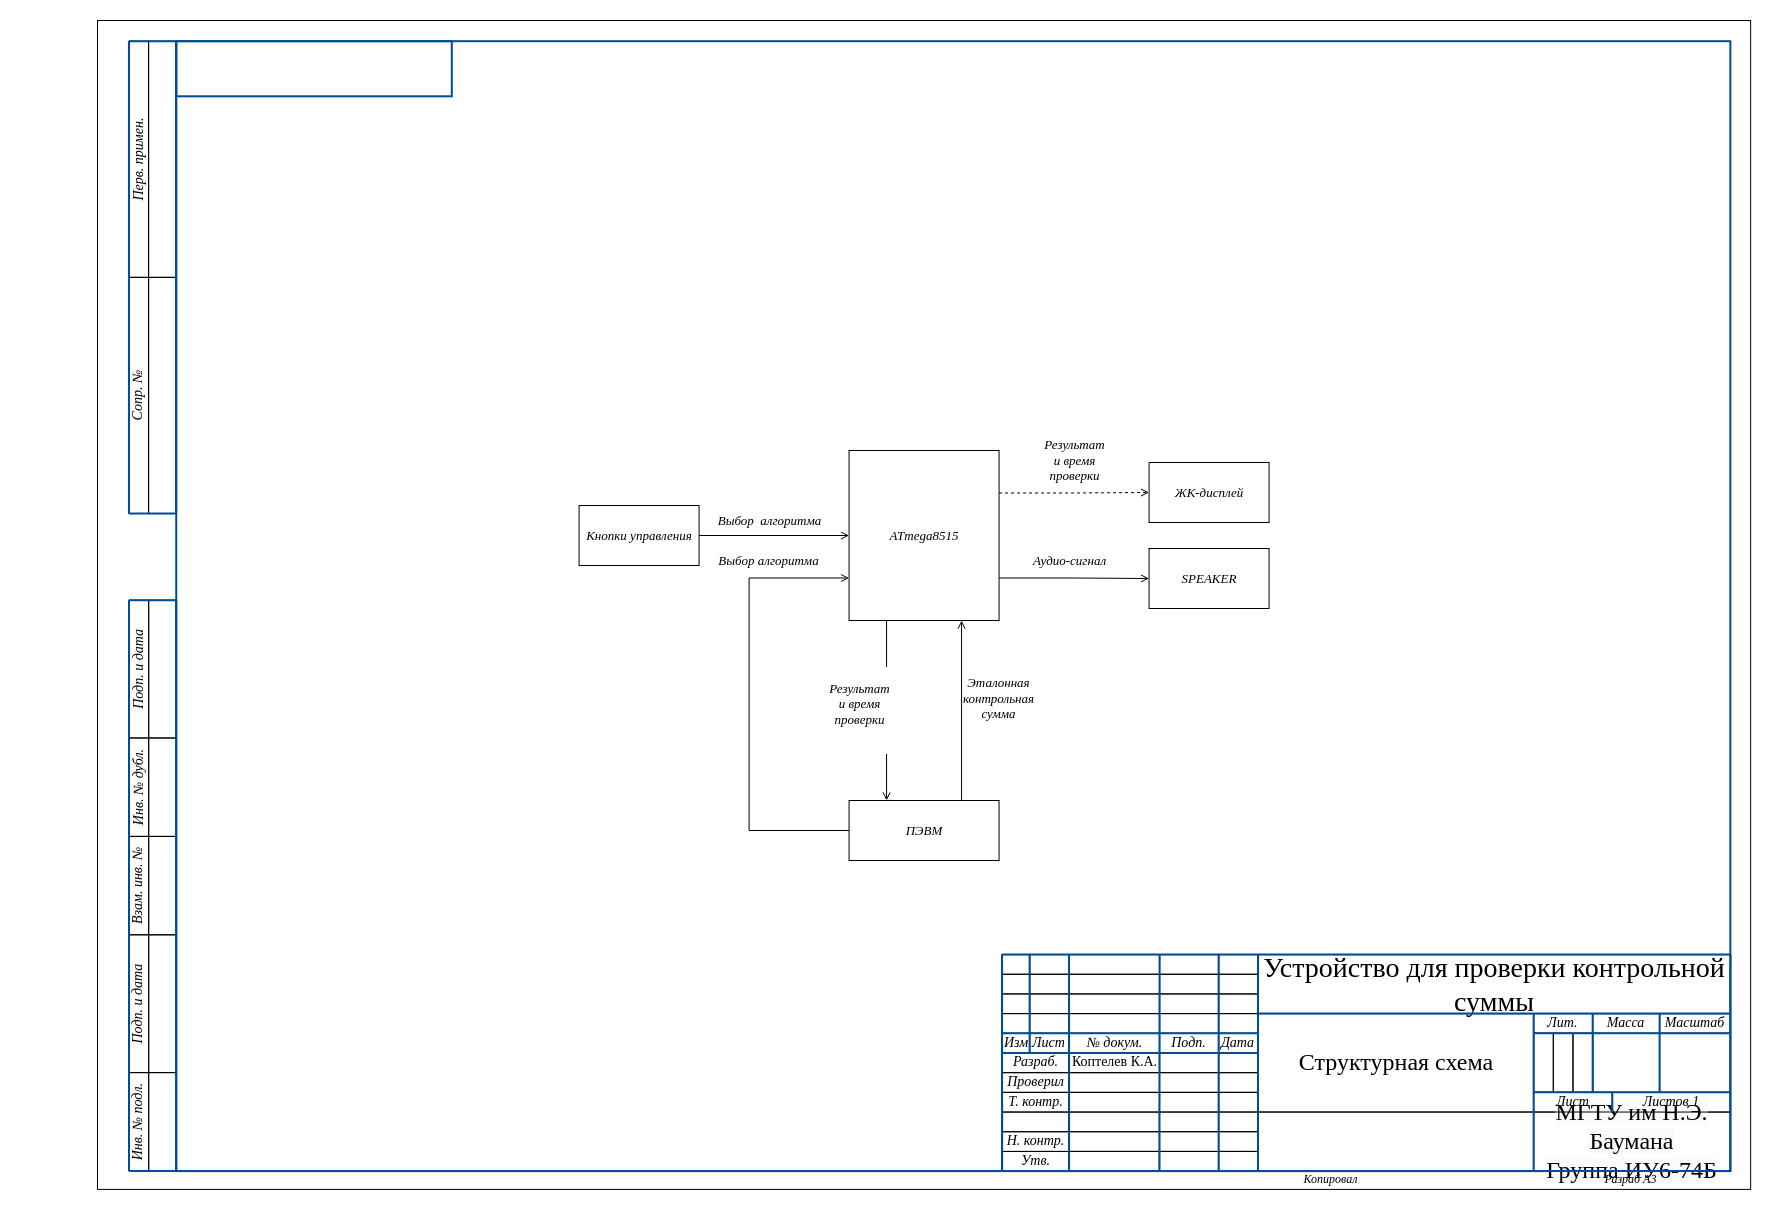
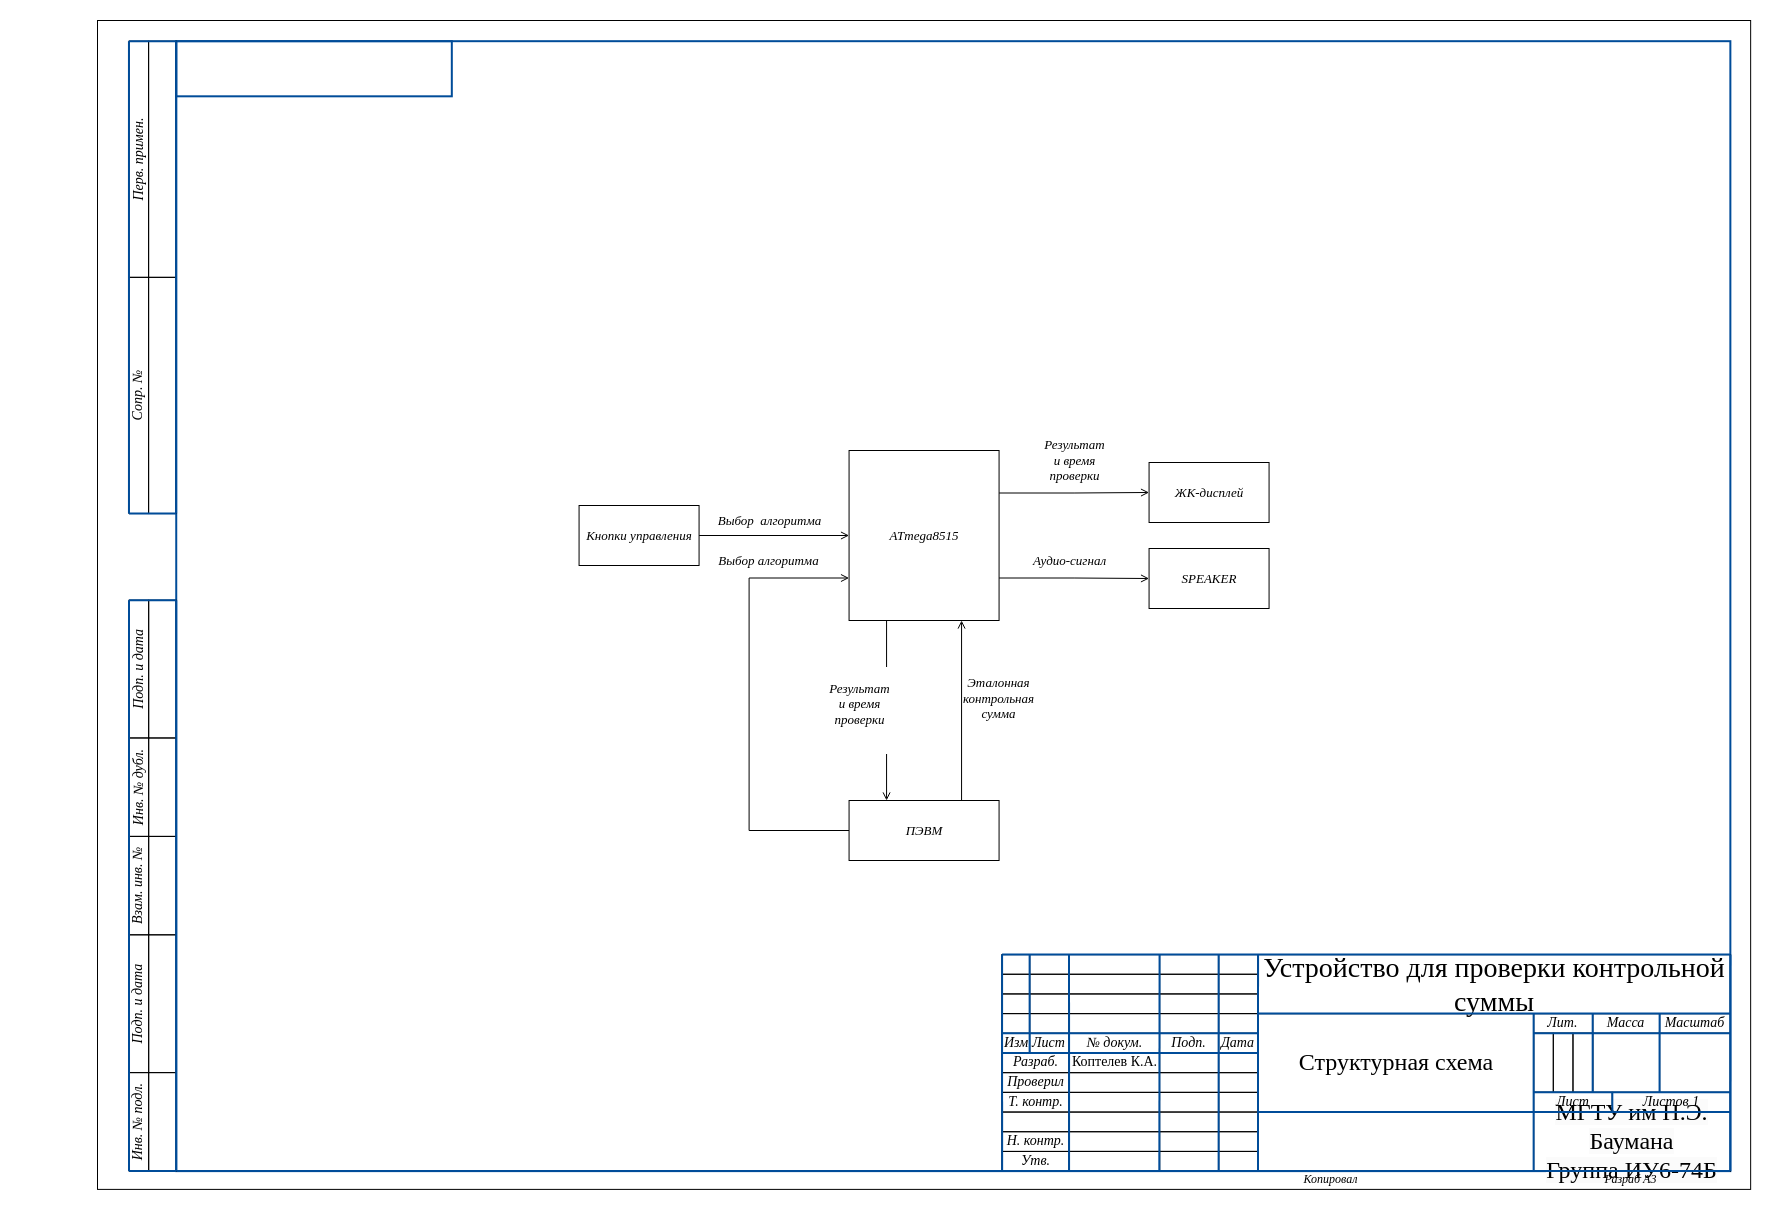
edge "ATmega8515" -> "ЖК-дисплей": style dashed -> solid
edge "Структурная схема" -- "Листов 1": added
